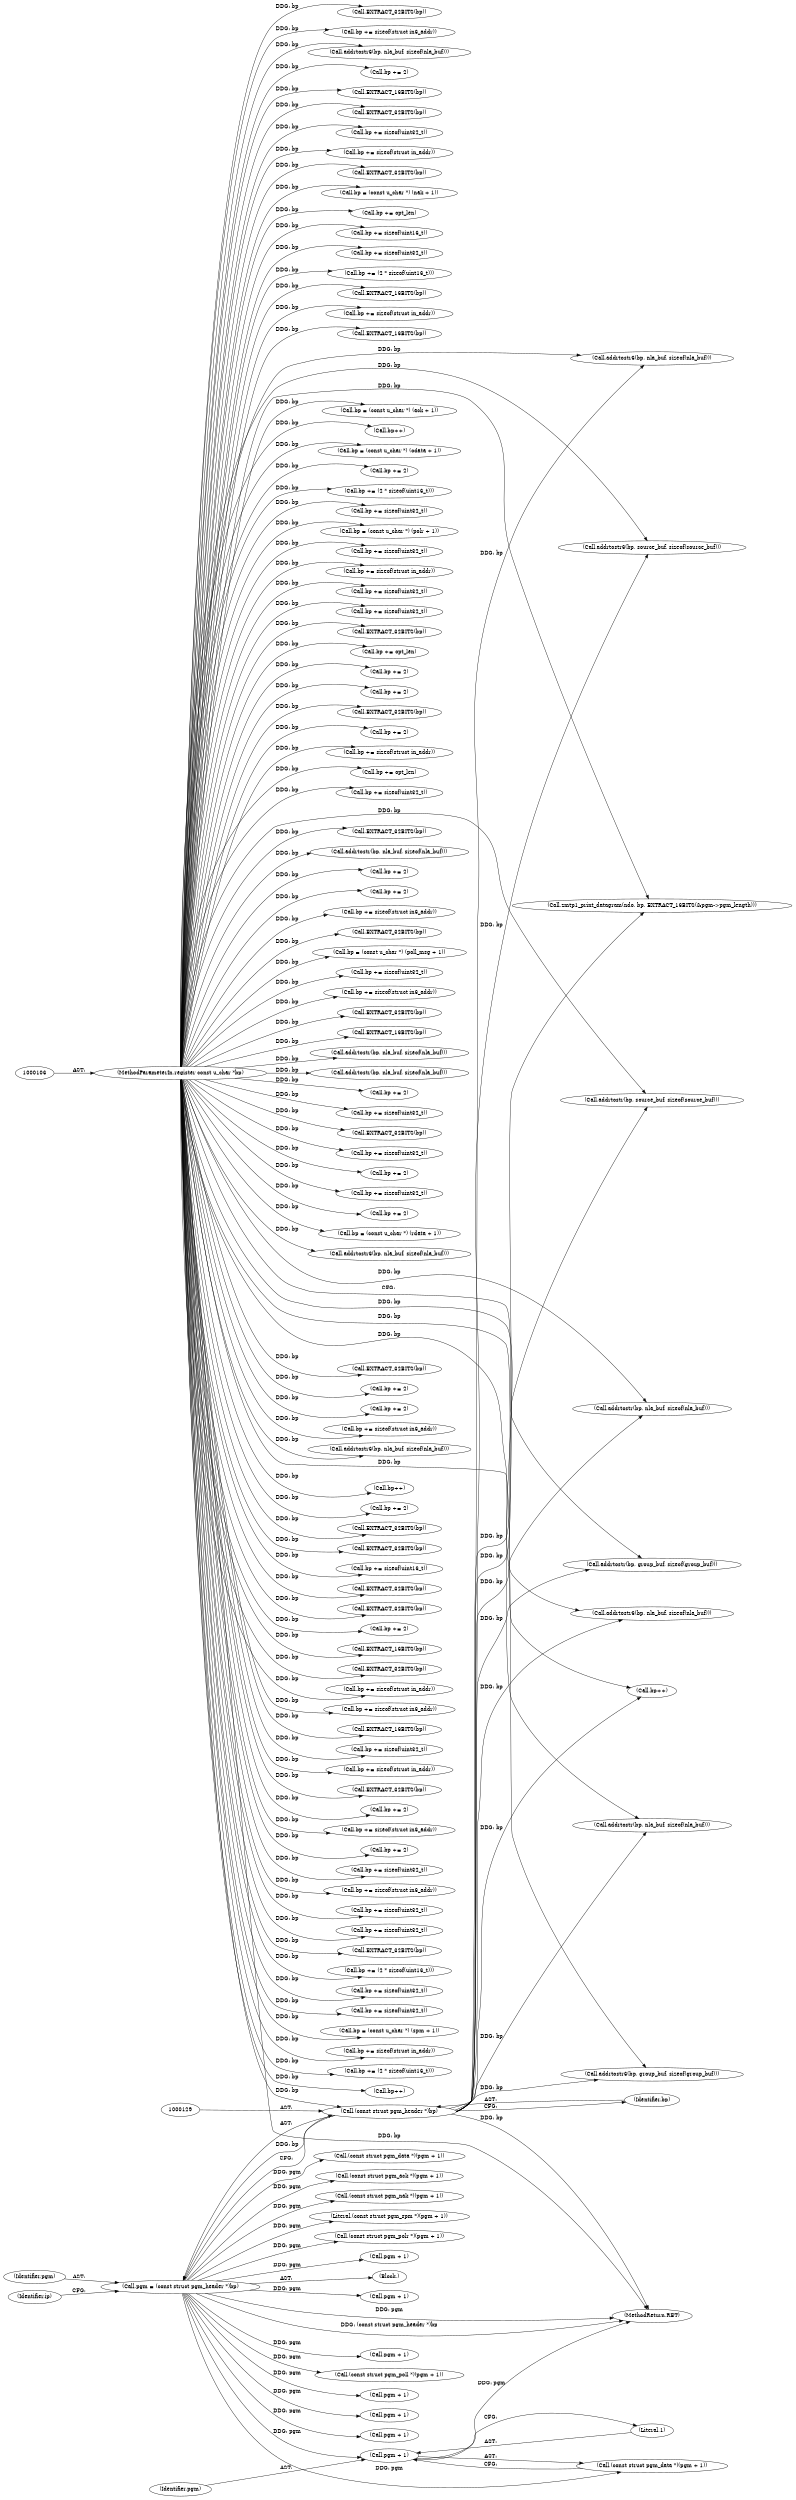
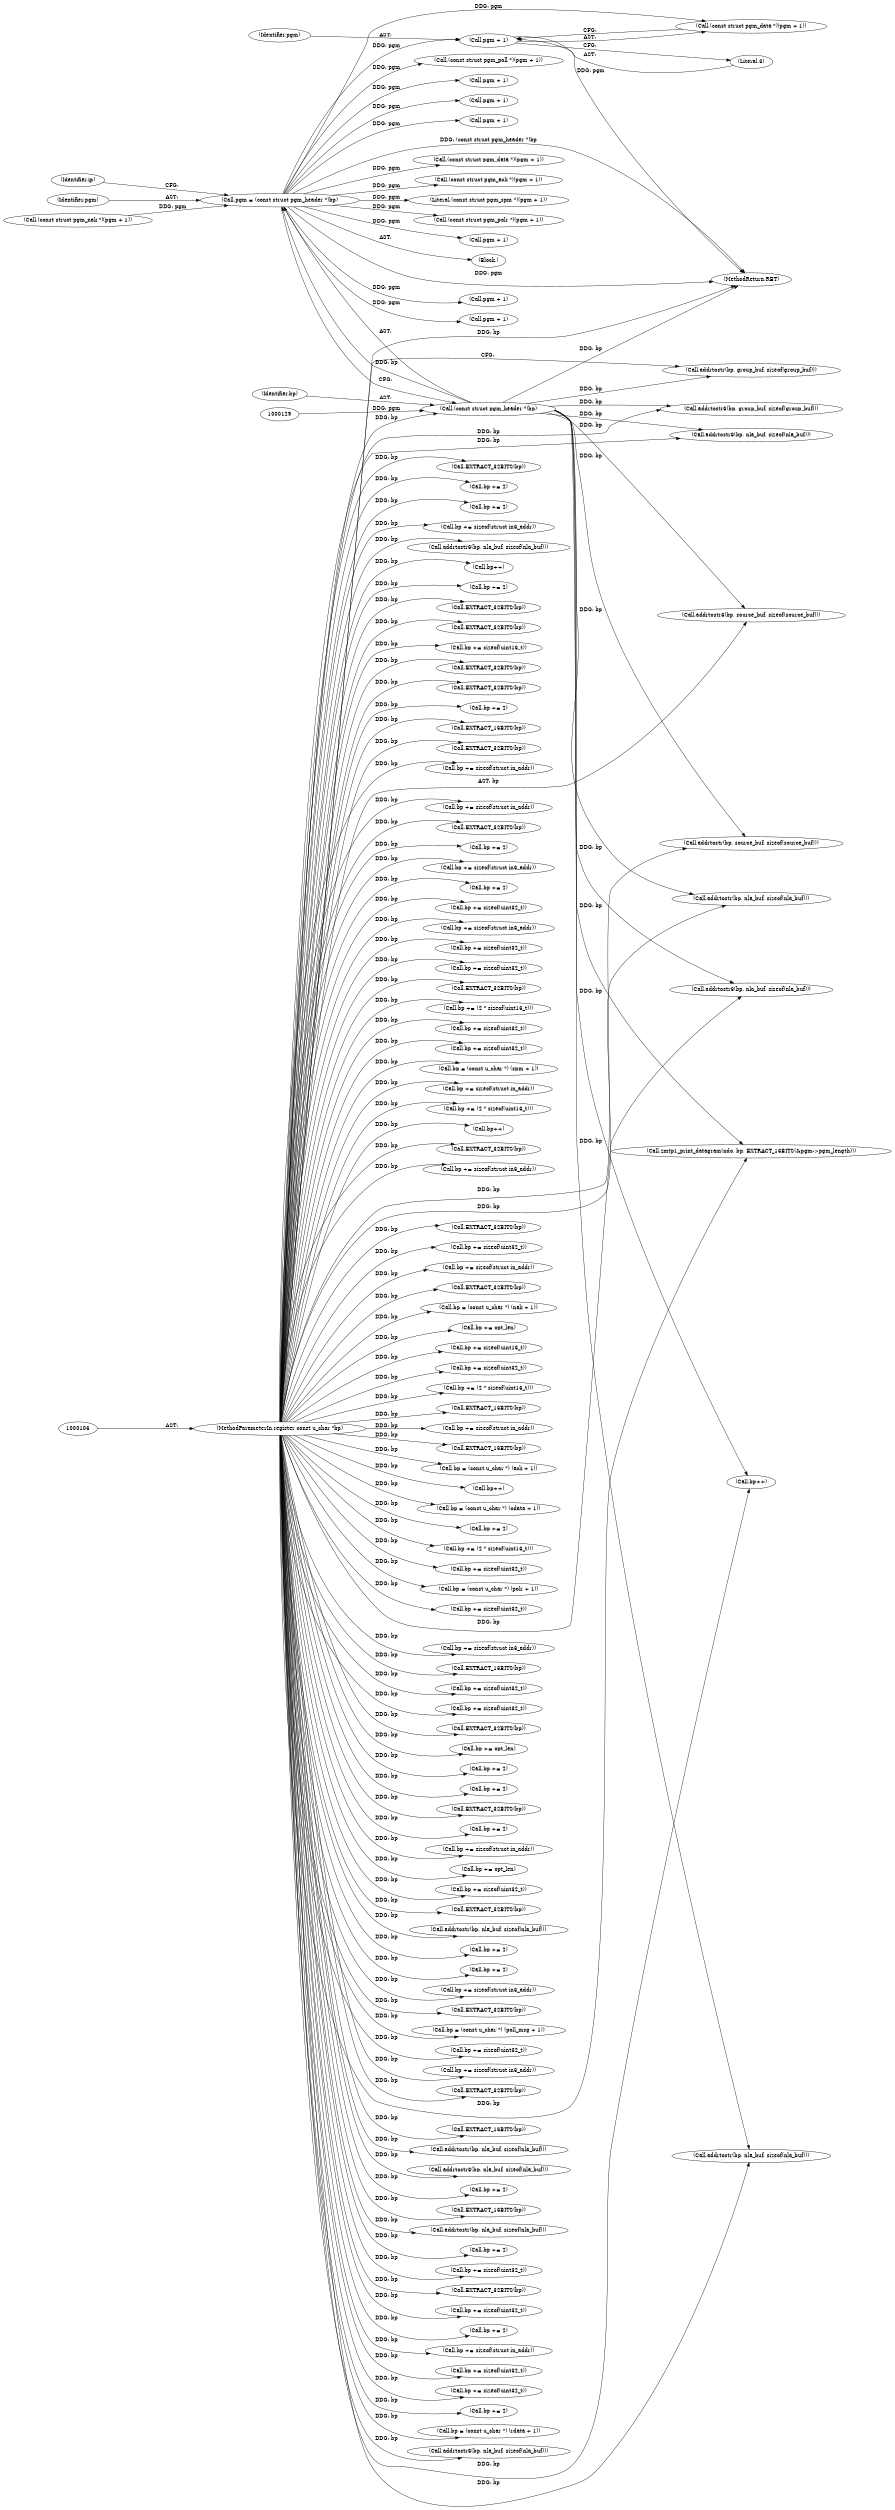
edge "(MethodParameterIn,register const u_char *bp)" -> "(Call,addrtostr6(bp, source_buf, sizeof(source_buf)))": label "DDG: bp" -> "AST: bp"
edge "1000129" -> "(Call,(const struct pgm_header *)bp)": label "AST: " -> "DDG: pgm"
edge "(Call,(const struct pgm_header *)bp)" -> "(Identifier,bp)": removed, label "CFG:"
edge "(Call,pgm = (const struct pgm_header *)bp)" -> "(Call,(const struct pgm_nak *)(pgm + 1))": reversed
node "(Literal,1)": label "(Literal,1)" -> "(Literal,3)"
